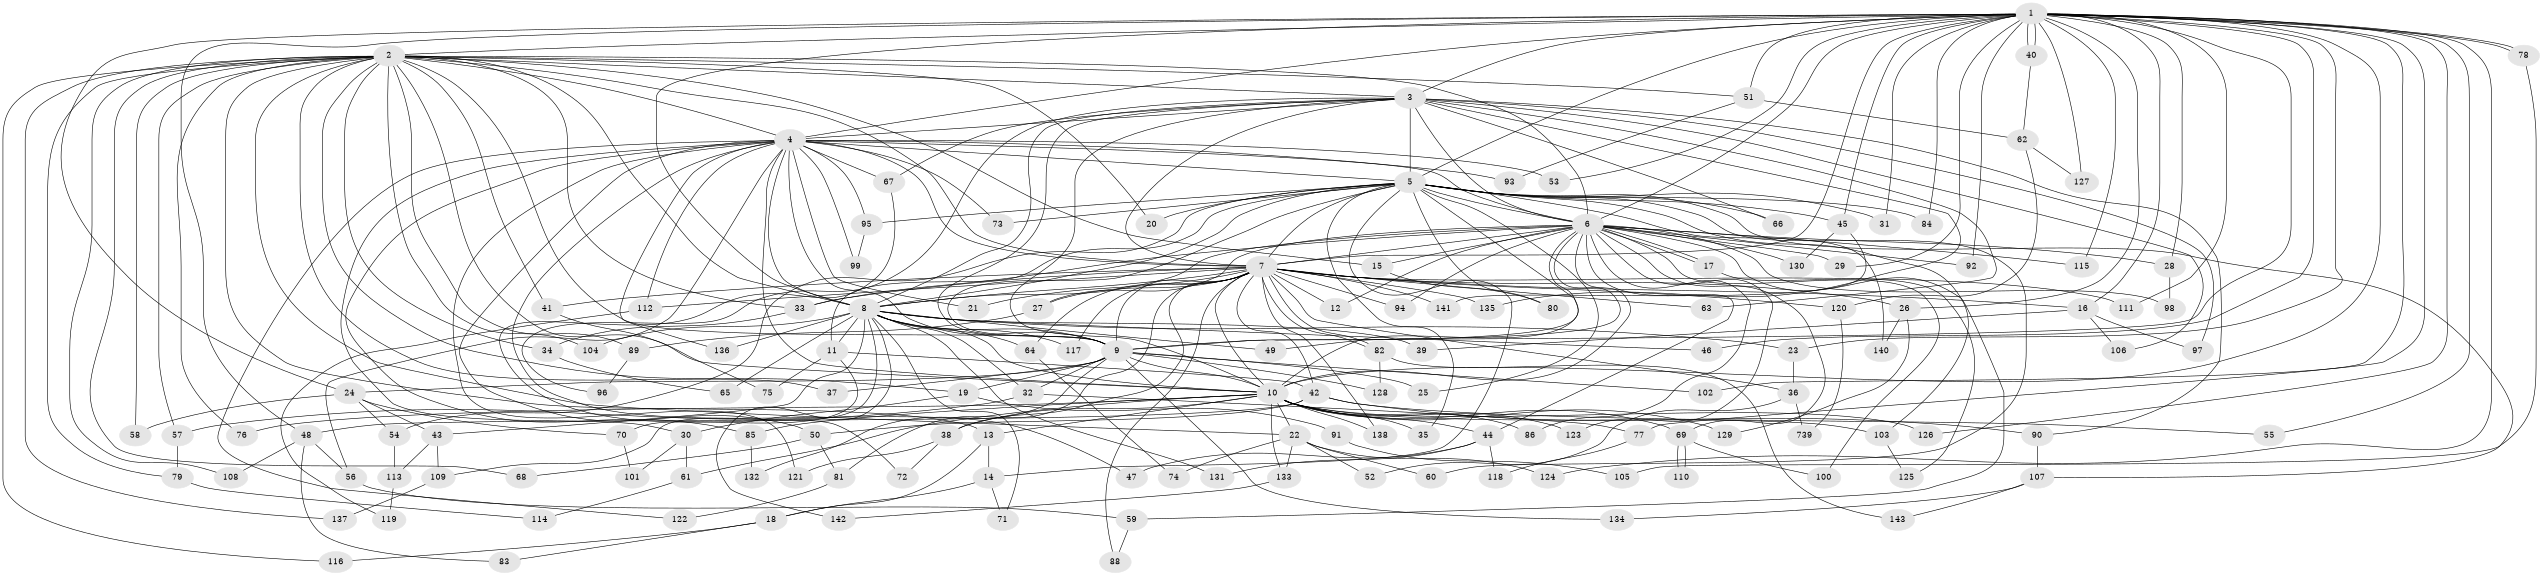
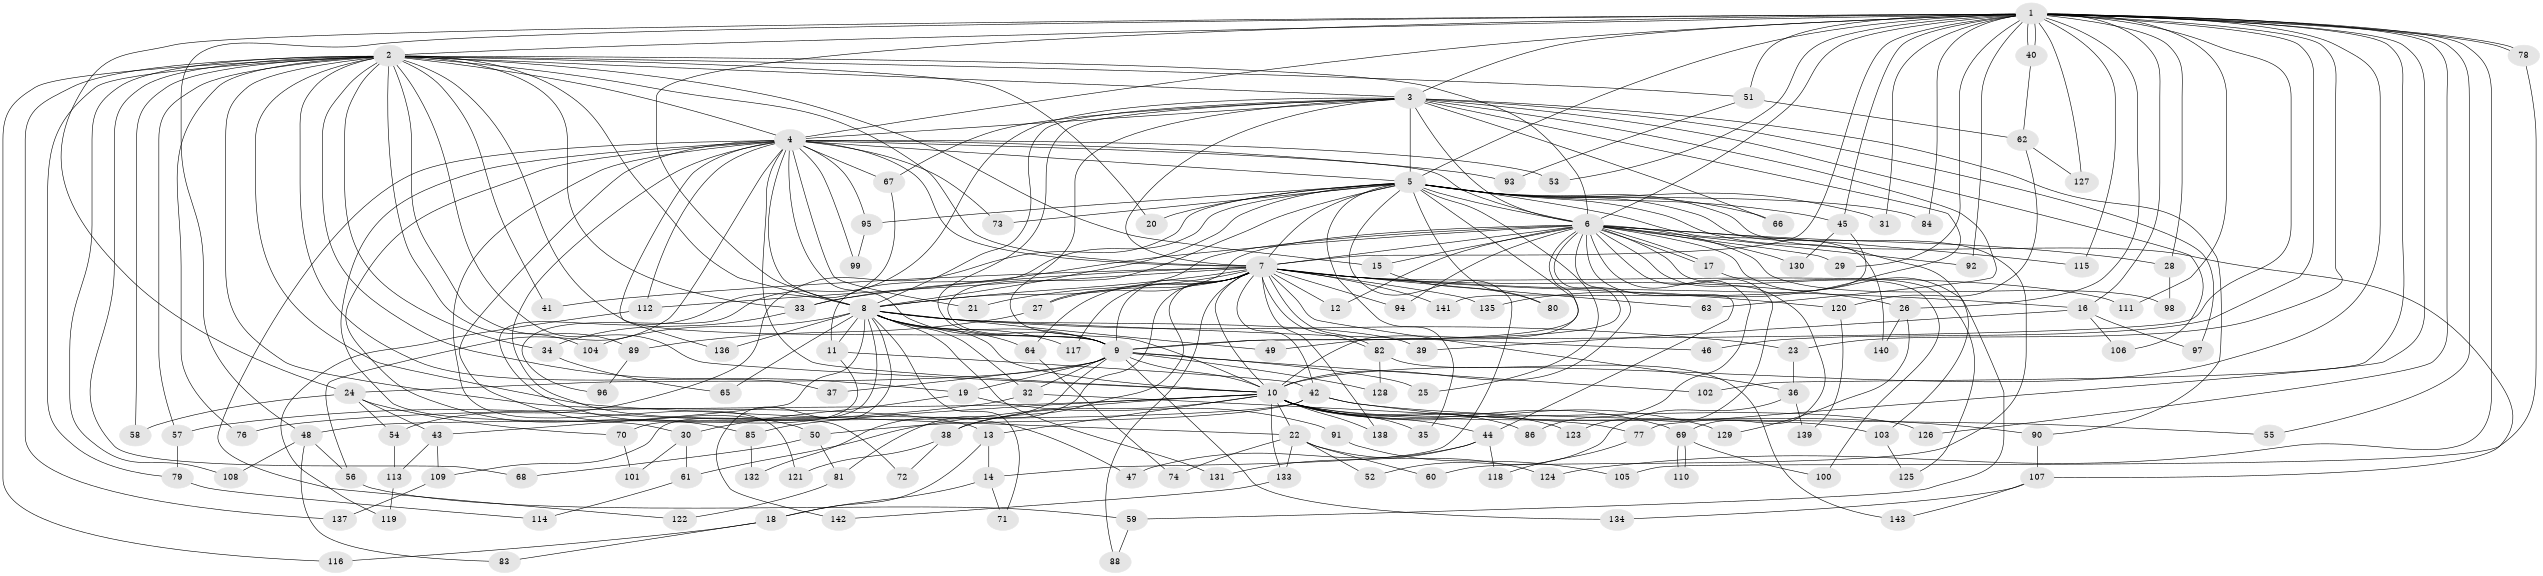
node "75": removed
node "739": label "739" -> "139"
